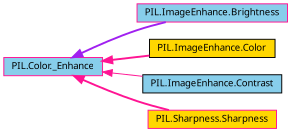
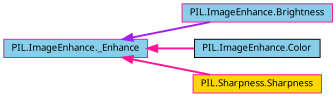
node "PIL.ImageEnhance.Color": fillcolor gold -> skyblue
node "PIL.Color._Enhance": label "PIL.Color._Enhance" -> "PIL.ImageEnhance._Enhance"
node "PIL.ImageEnhance.Contrast": removed
